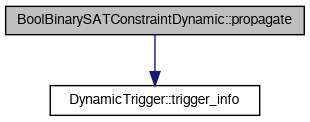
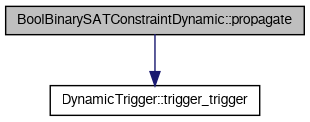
node "DynamicTrigger::trigger_info": label "DynamicTrigger::trigger_info" -> "DynamicTrigger::trigger_trigger"
